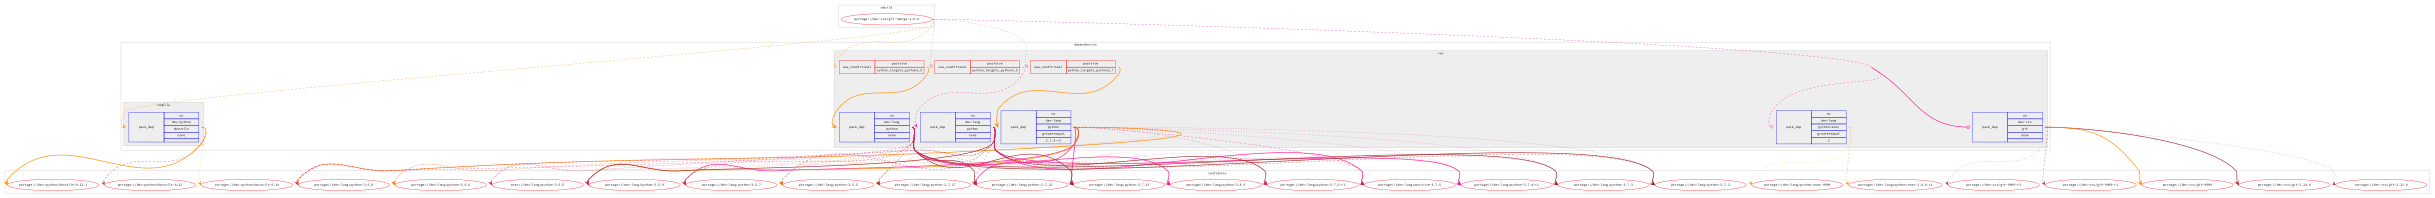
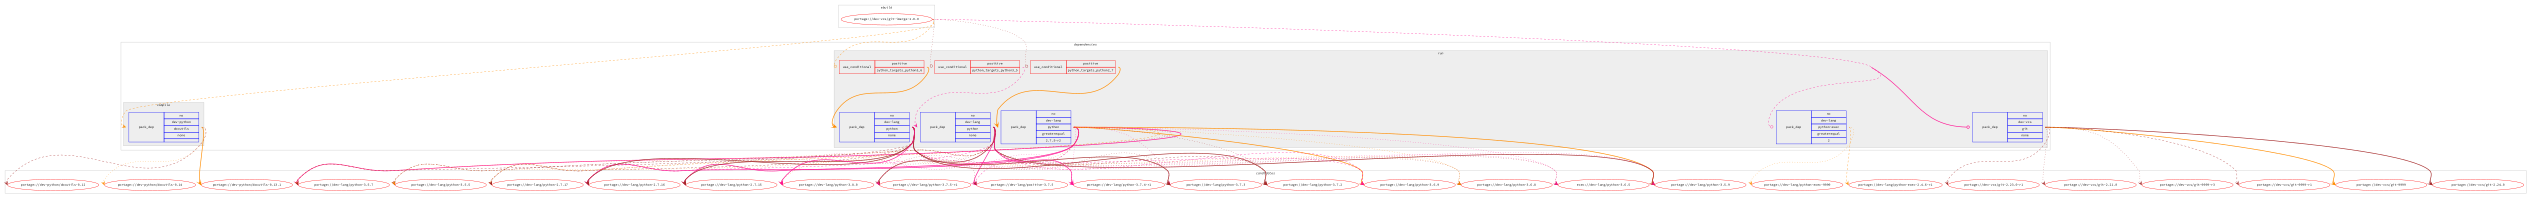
node "portage://dev-vcs/git-2.23.0-r1": added
